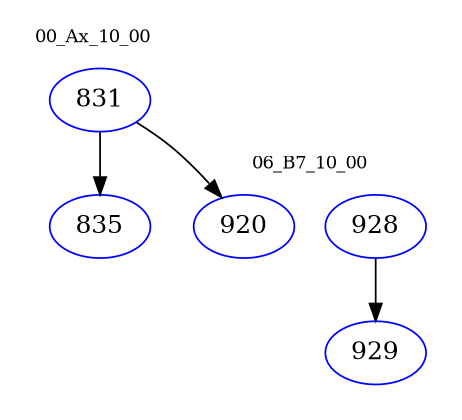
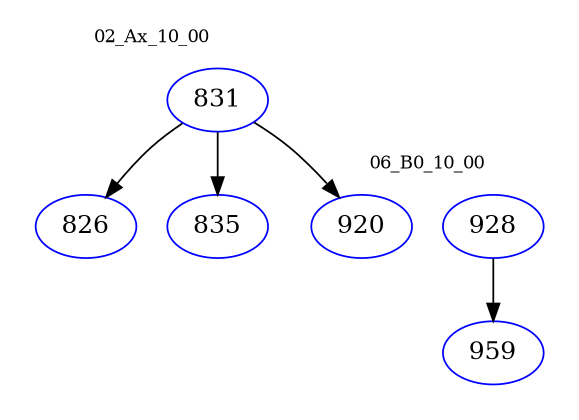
cluster "00_Ax_10_00": label "00_Ax_10_00" -> "02_Ax_10_00"
cluster "06_B7_10_00": label "06_B7_10_00" -> "06_B0_10_00"
node "826": added
node "929": label "929" -> "959"
